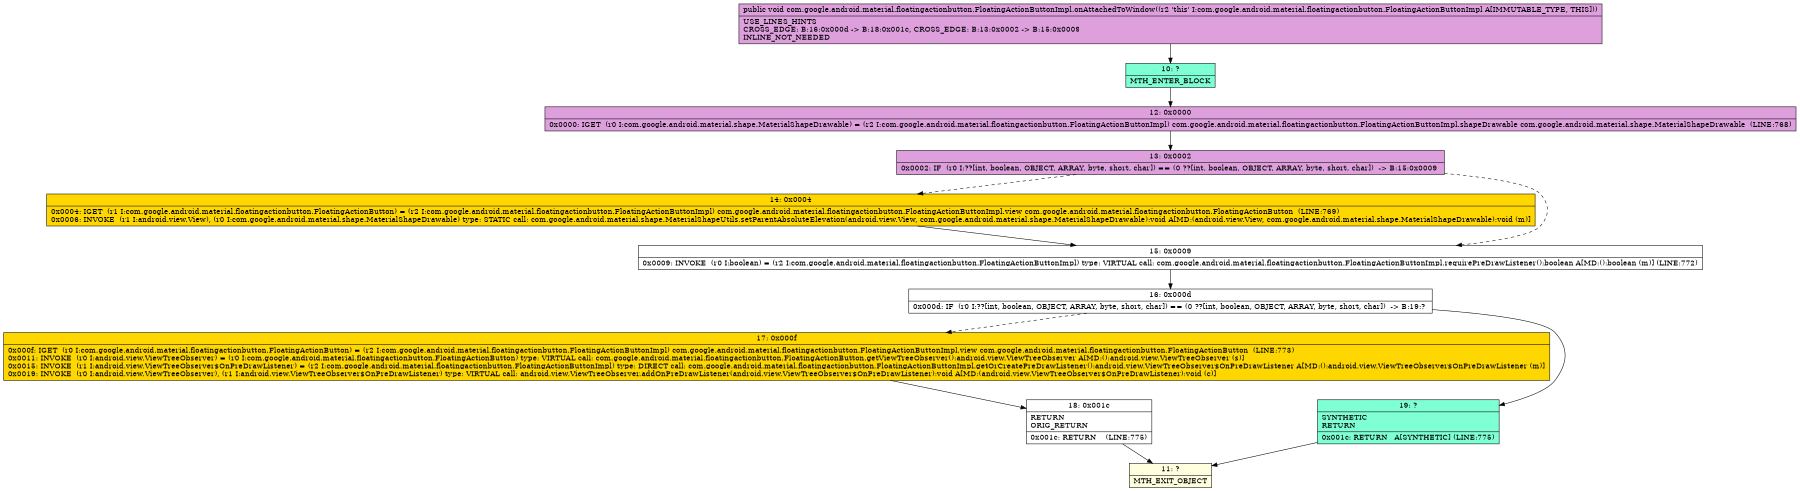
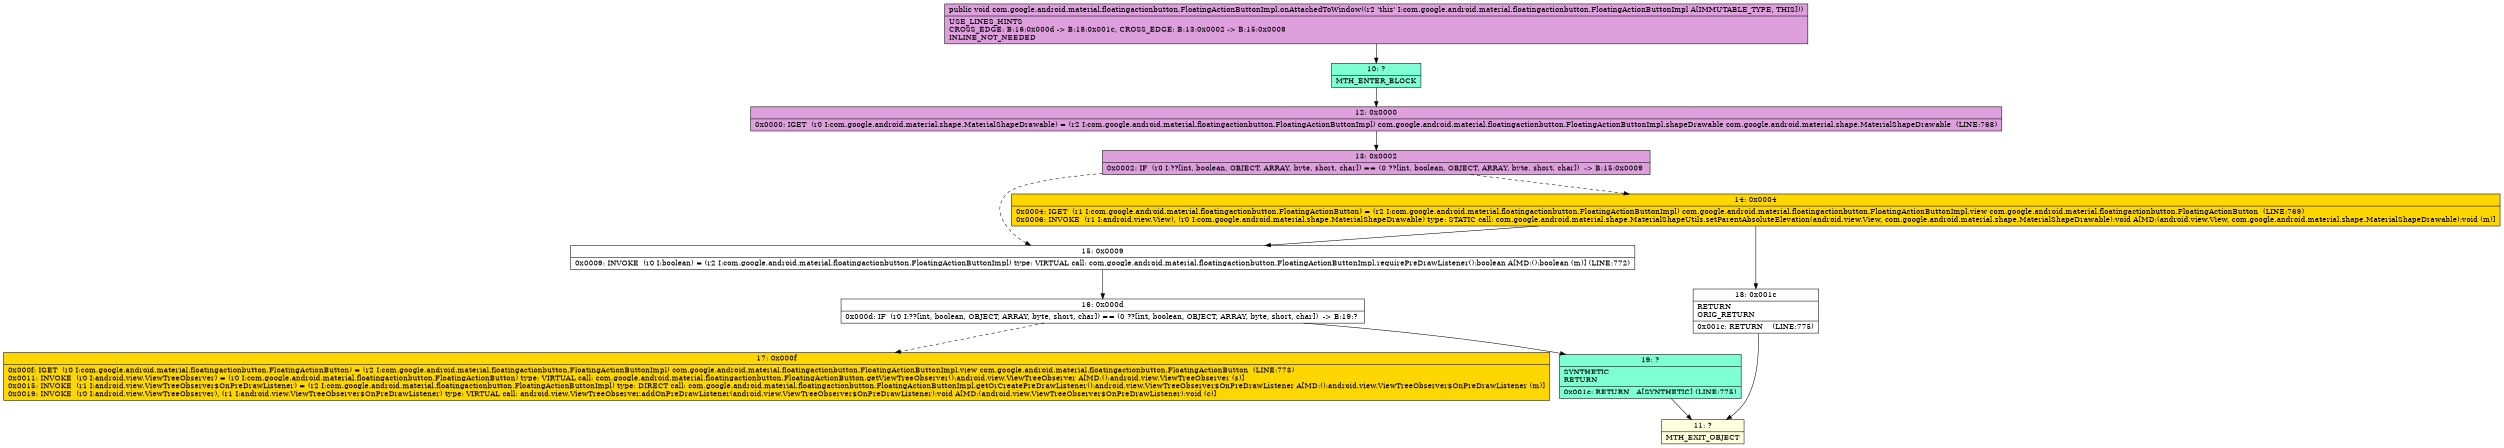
edge "17: 0x000f" -> "18: 0x001c": now "14: 0x0004" -> "18: 0x001c"
